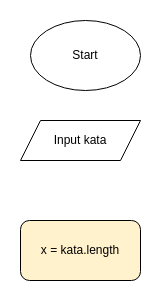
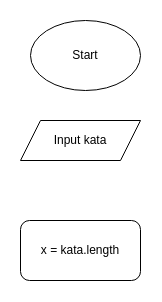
node "x = kata.length": fillcolor #fff2cc -> #ffffff
